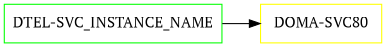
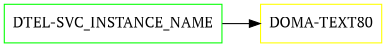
node "DOMA-SVC80": label "DOMA-SVC80" -> "DOMA-TEXT80"
